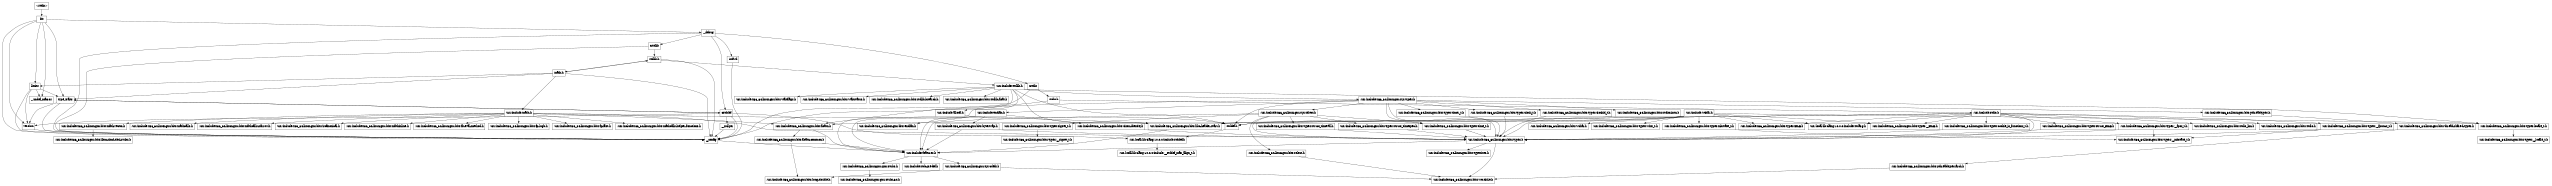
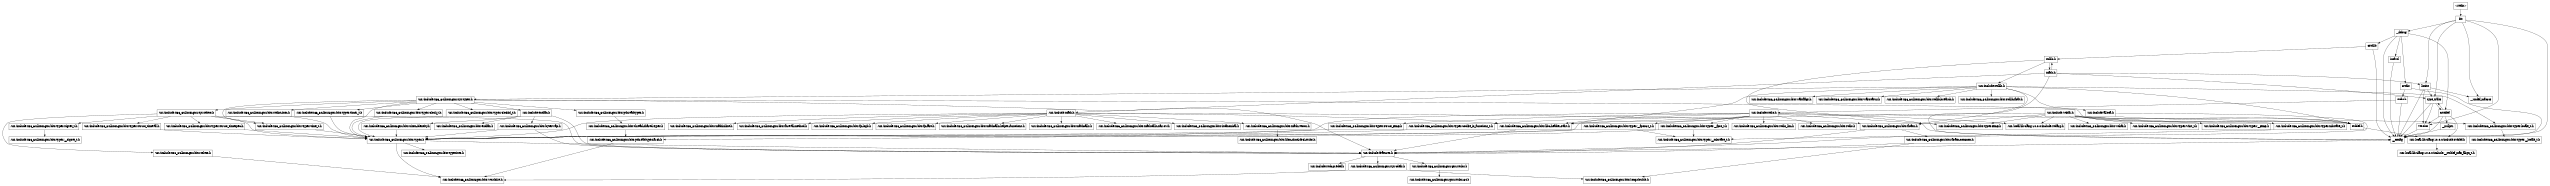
edge "/usr/include/stdio.h" -> "/usr/include/x86_64-linux-gnu/bits/types/__FILE.h": now "/usr/include/stdio.h" -> "/usr/include/x86_64-linux-gnu/bits/pthreadtypes-arch.h"
